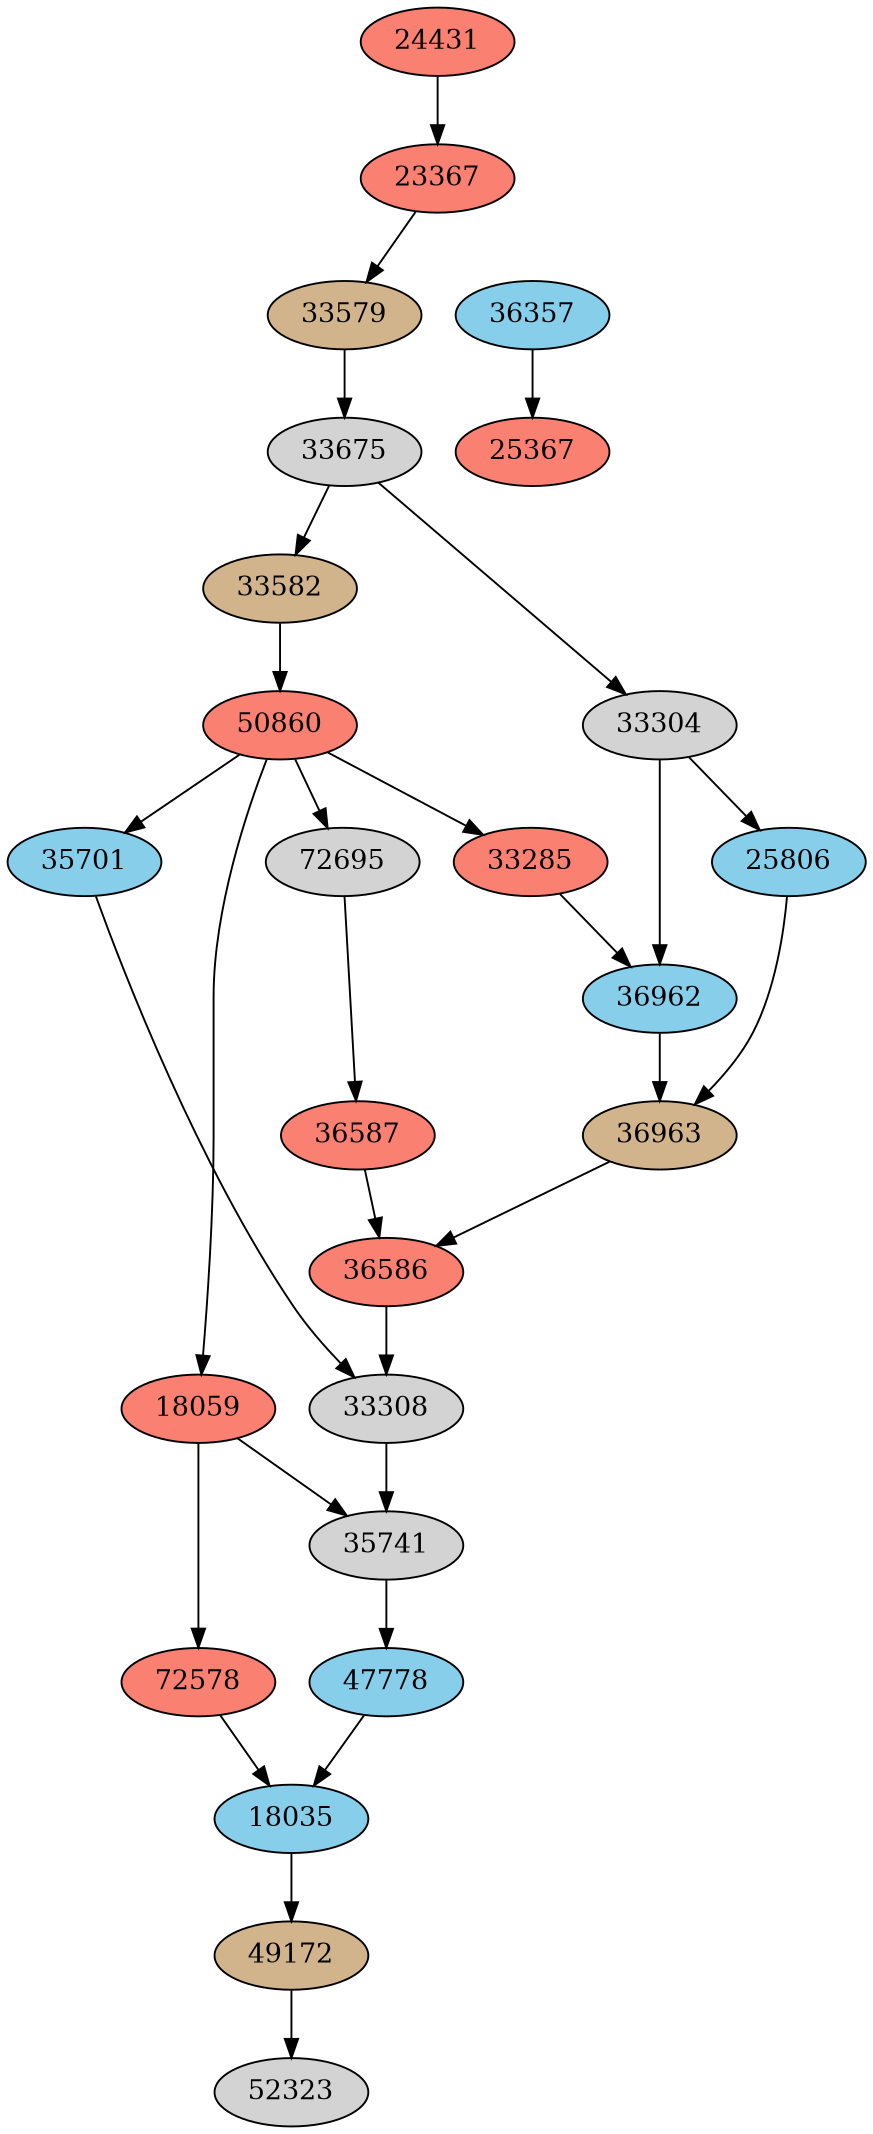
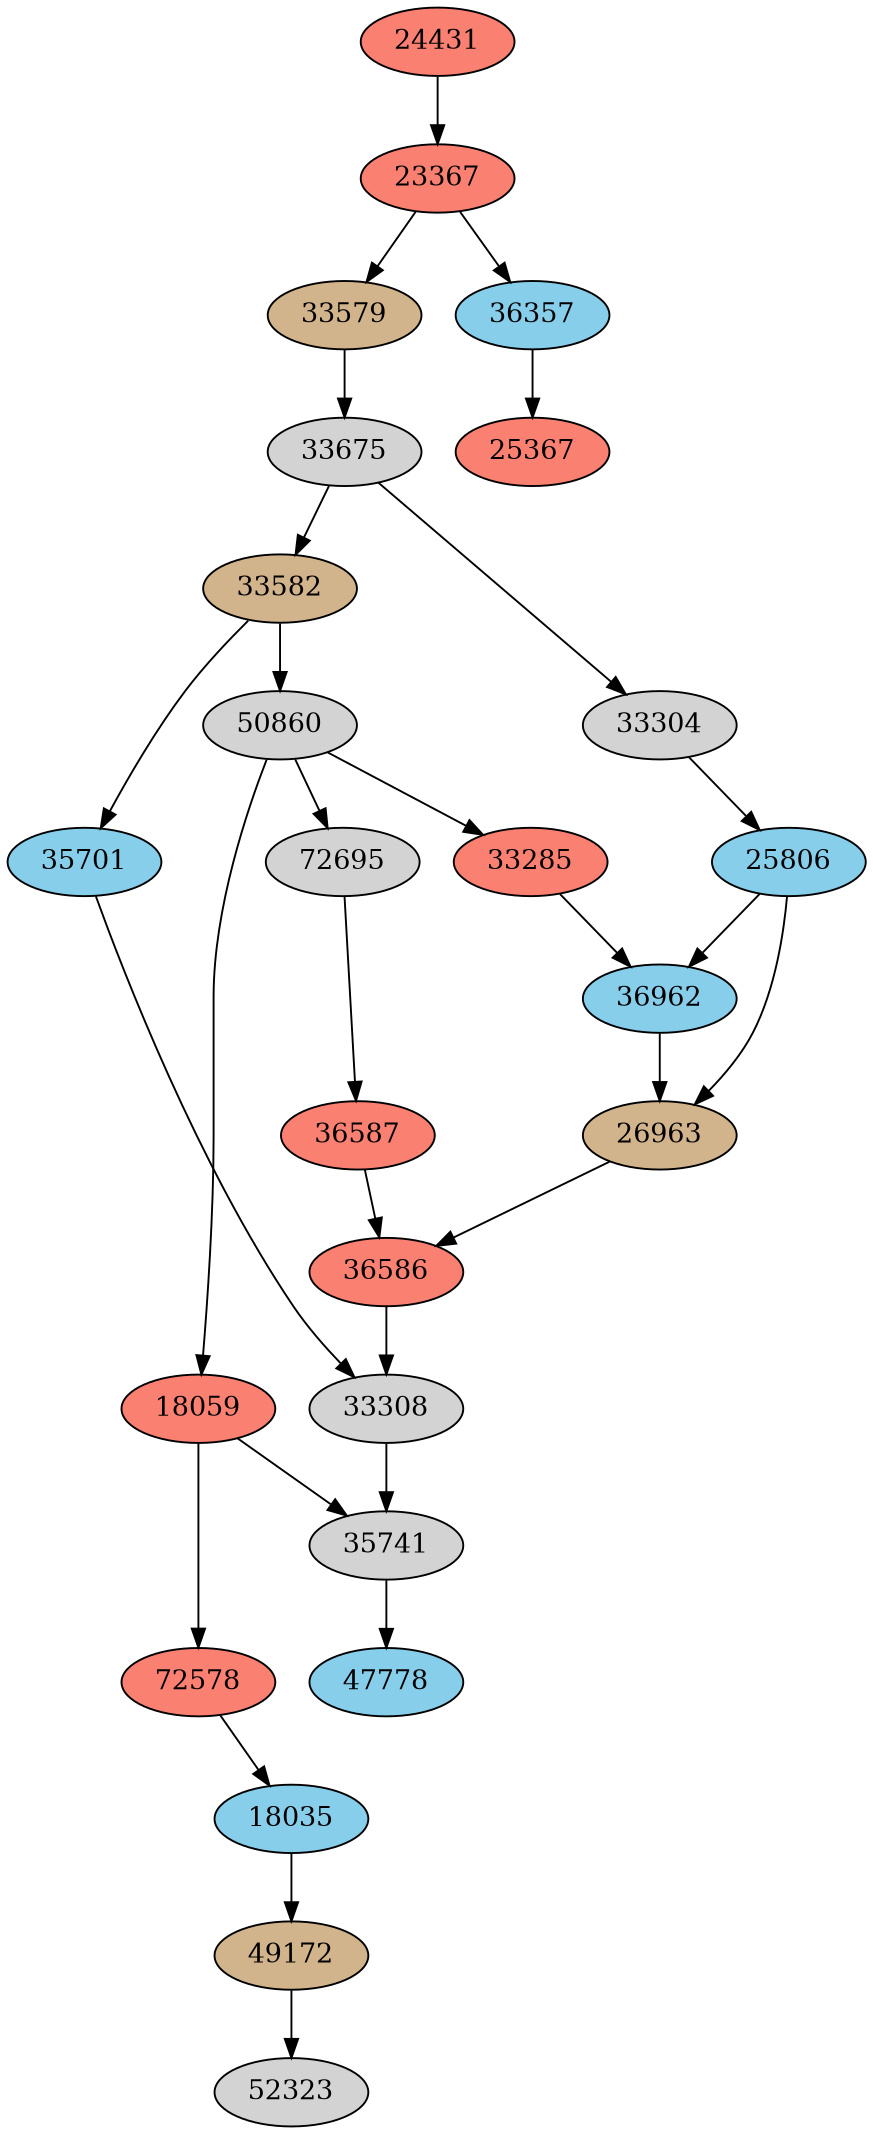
edge "23367" -> "36357": added
node "50860": fillcolor salmon -> lightgrey
edge "50860" -> "35701": now "33582" -> "35701"
edge "33304" -> "36962": now "25806" -> "36962"
node "36963": label "36963" -> "26963"
edge "47778" -> "18035": removed
